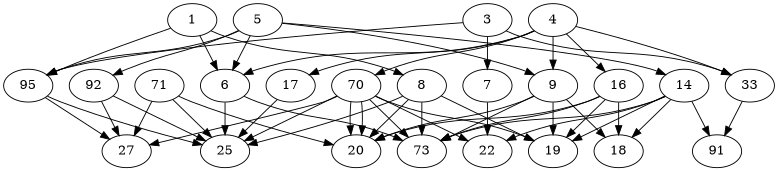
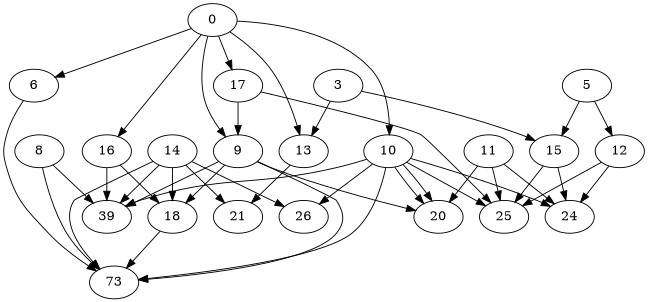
node "1": removed
node "4": label "4" -> "0"
edge "5" -> "9": now "17" -> "9"
edge "5" -> "14": removed
edge "5" -> "6": removed
node "95": label "95" -> "15"
node "92": label "92" -> "12"
node "71": label "71" -> "11"
node "70": label "70" -> "10"
node "7": removed
node "33": label "33" -> "13"
edge "8" -> "20": removed
edge "16" -> "20": removed
edge "16" -> "73": now "18" -> "73"
edge "6" -> "25": removed
edge "8" -> "25": removed
node "27": label "27" -> "24"
node "22": label "22" -> "26"
node "19": label "19" -> "39"
node "91": label "91" -> "21"
